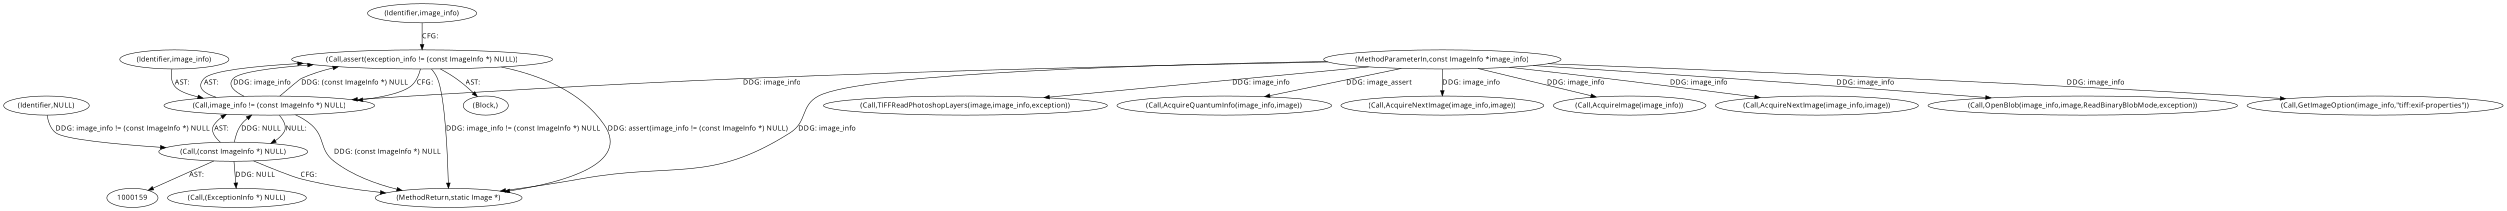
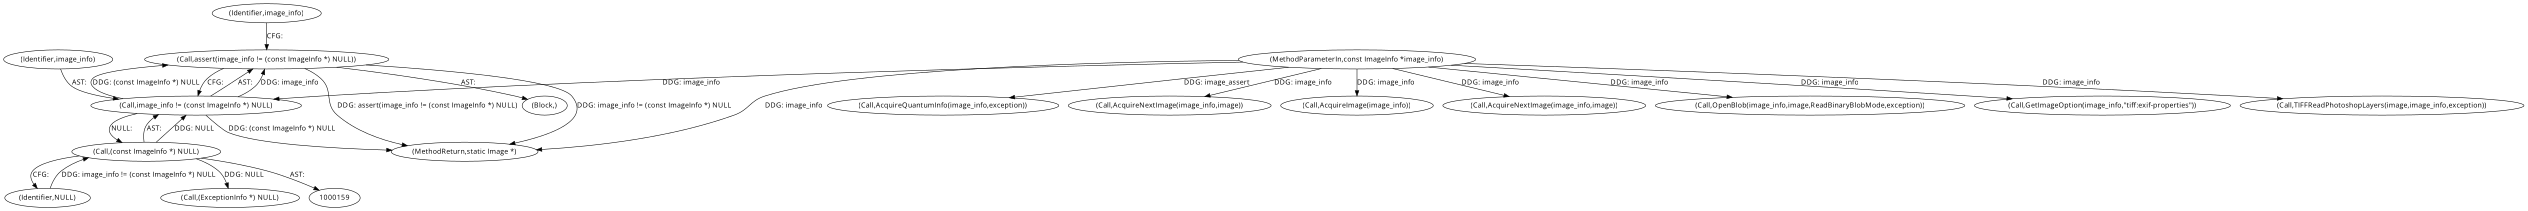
node "(Call,assert(exception_info != (const ImageInfo *) NULL))": label "(Call,assert(exception_info != (const ImageInfo *) NULL))" -> "(Call,assert(image_info != (const ImageInfo *) NULL))"
node "(Call,AcquireQuantumInfo(image_info,image))": label "(Call,AcquireQuantumInfo(image_info,image))" -> "(Call,AcquireQuantumInfo(image_info,exception))"
edge "(Call,(const ImageInfo *) NULL)" -> "(MethodReturn,static Image *)": now "(Call,(const ImageInfo *) NULL)" -> "(Identifier,NULL)"
